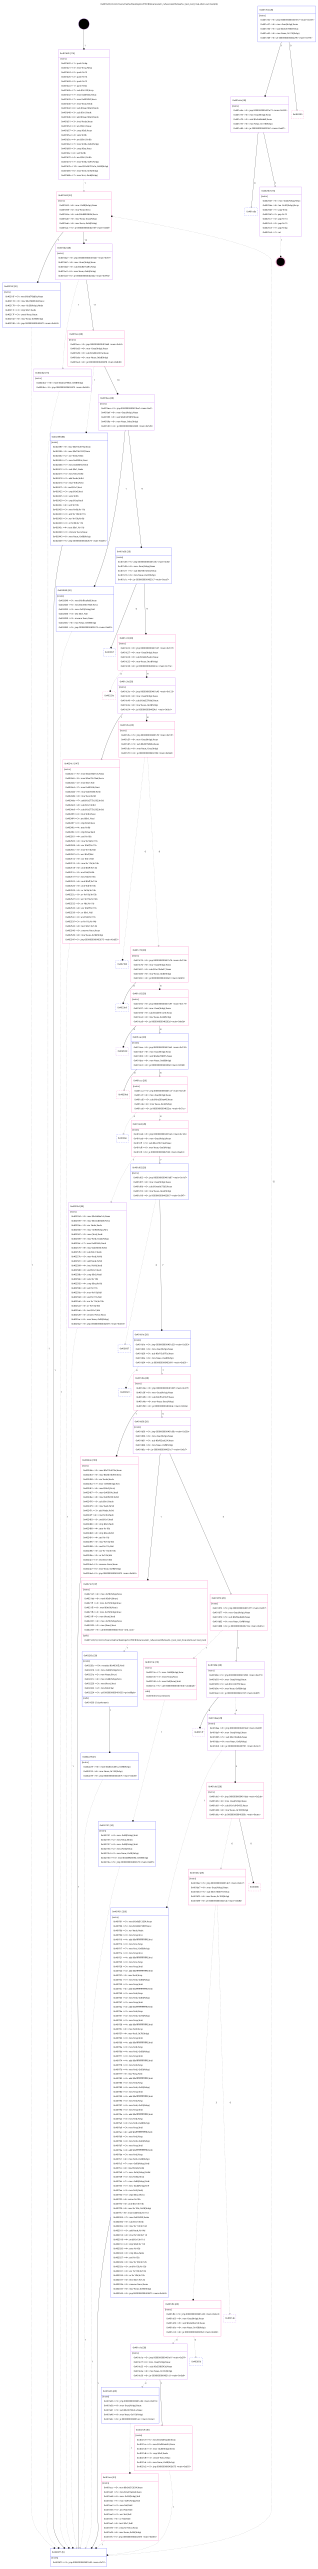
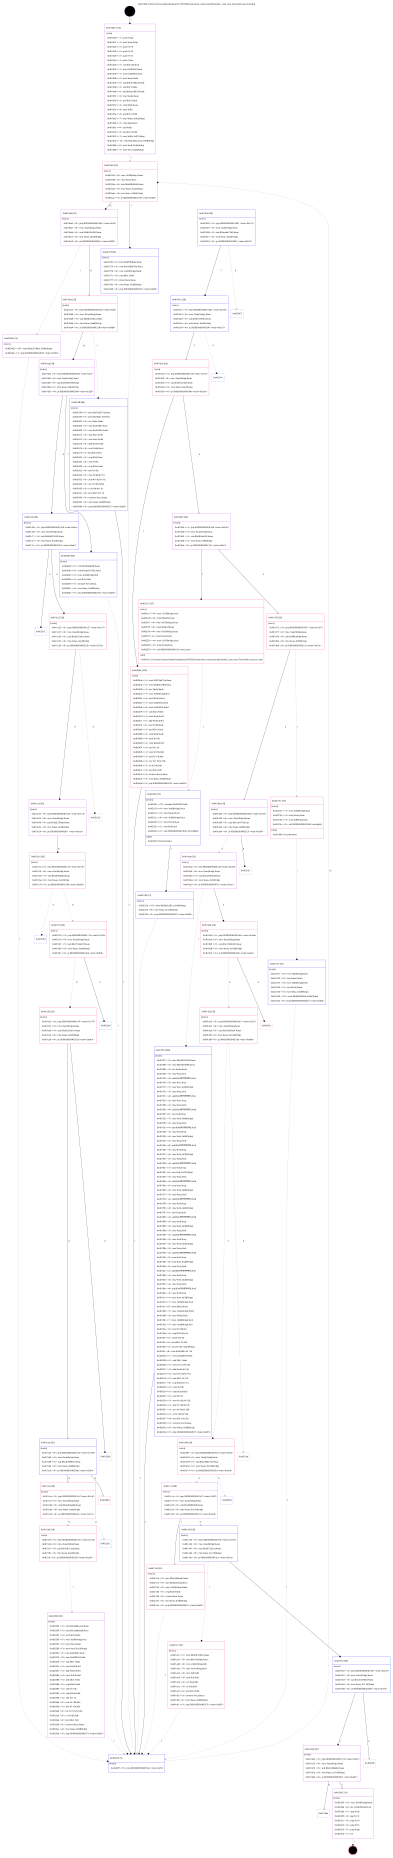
node "0x4024c1 [147]": removed
edge "0x401ce6 [28]" -> "0x401d02 [28]": removed, label "7"
edge "0x401e36 [28]" -> "0x401e52 [28]": added, label "1"
